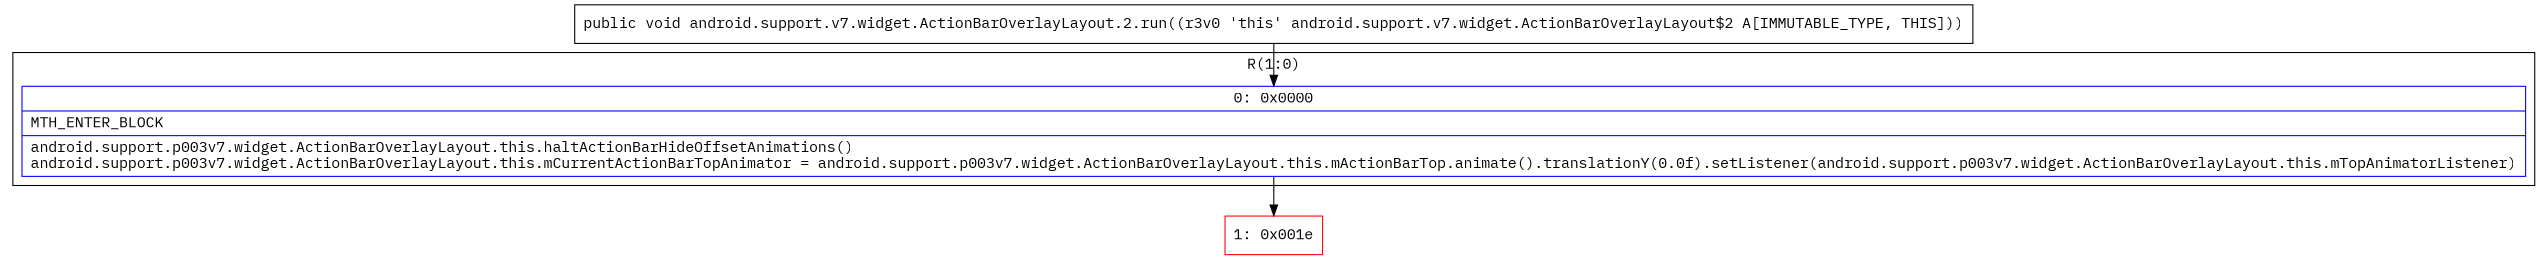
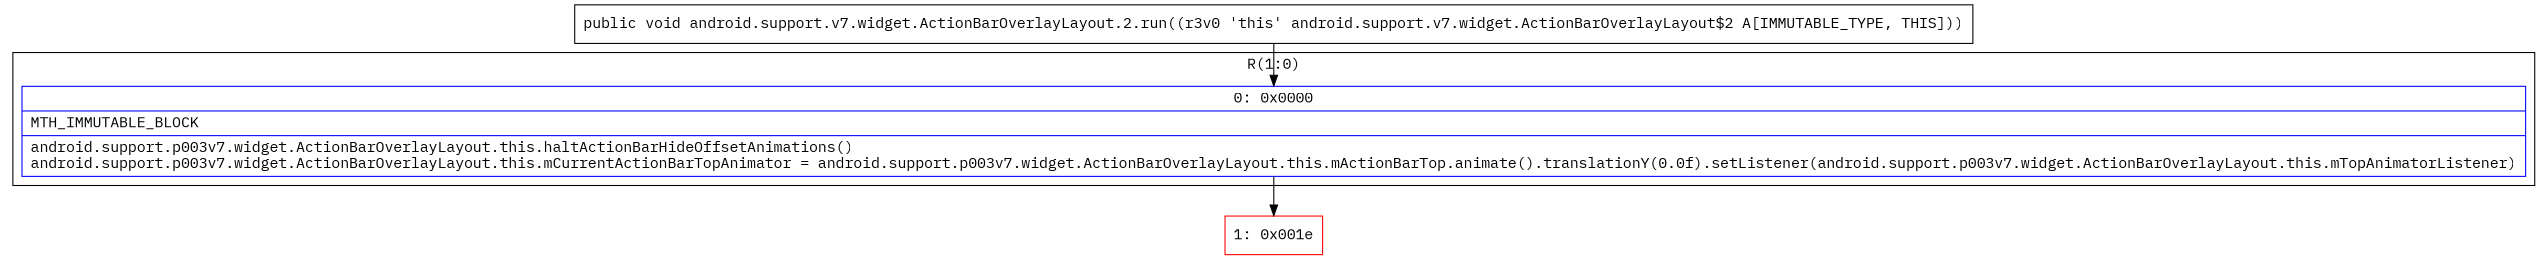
node "0: 0x0000": text "MTH_ENTER_BLOCK" -> "MTH_IMMUTABLE_BLOCK"
